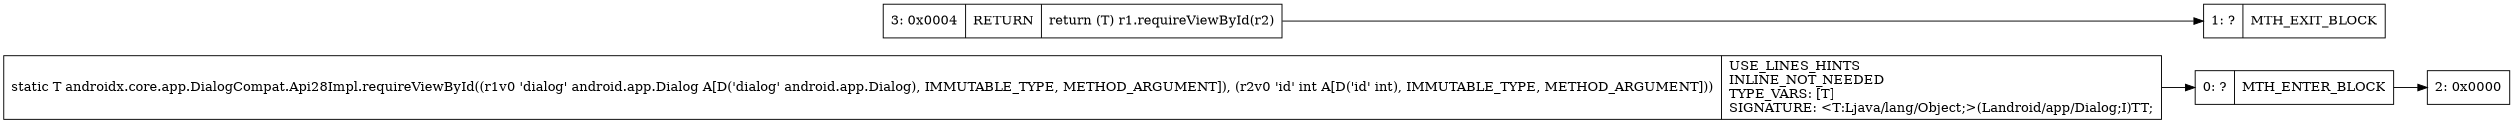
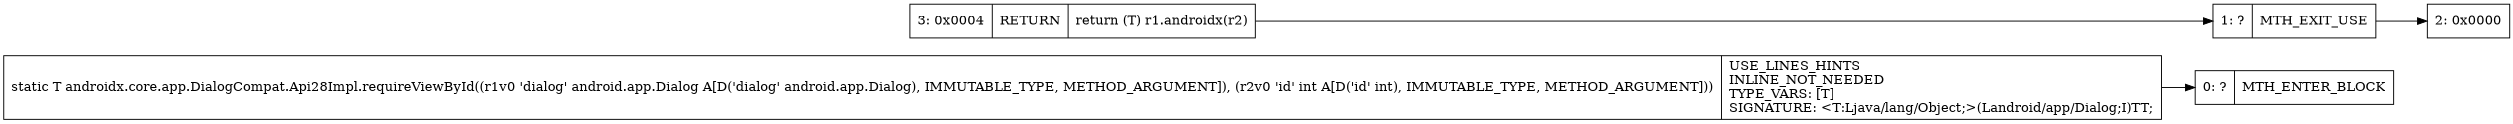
node "3: 0x0004": text "return (T) r1.requireViewById(r2)" -> "return (T) r1.androidx(r2)"
node "1: ?": text "MTH_EXIT_BLOCK" -> "MTH_EXIT_USE"
edge "0: ?" -> "2: 0x0000": now "1: ?" -> "2: 0x0000"
